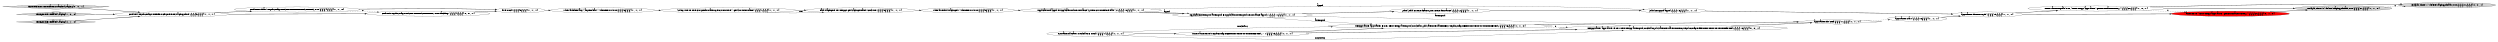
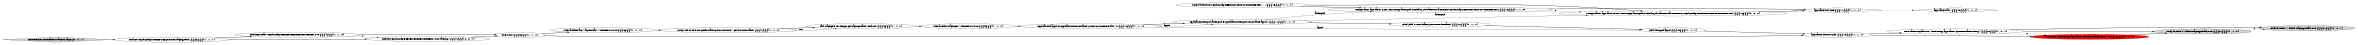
node "testByPreserveFailedStaging['1', '0', '0']": removed
edge "appMaster.start()@@@18@@@['1', '1', '1']" -> "appMaster.shutDownJob()@@@19@@@['1', '1', '1']": now "fs = mock()@@@5@@@['1', '1', '1']" -> "appMaster.shutDownJob()@@@19@@@['1', '1', '1']"
node "appMaster.start()@@@18@@@['1', '1', '1']": shape ellipse -> diamond
node "testByPreserveFailedStaging['0', '1', '0']": removed
node "ContainerAllocator mockAlloc = mock()@@@14@@@['1', '1', '1']": removed
